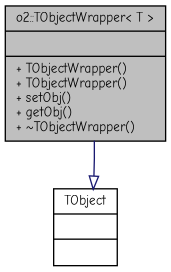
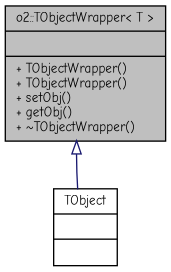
edge "o2::TObjectWrapper< T >" -> "TObject": reversed
